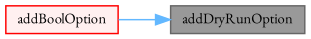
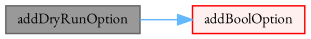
edge "addBoolOption" -> "addDryRunOption": reversed
